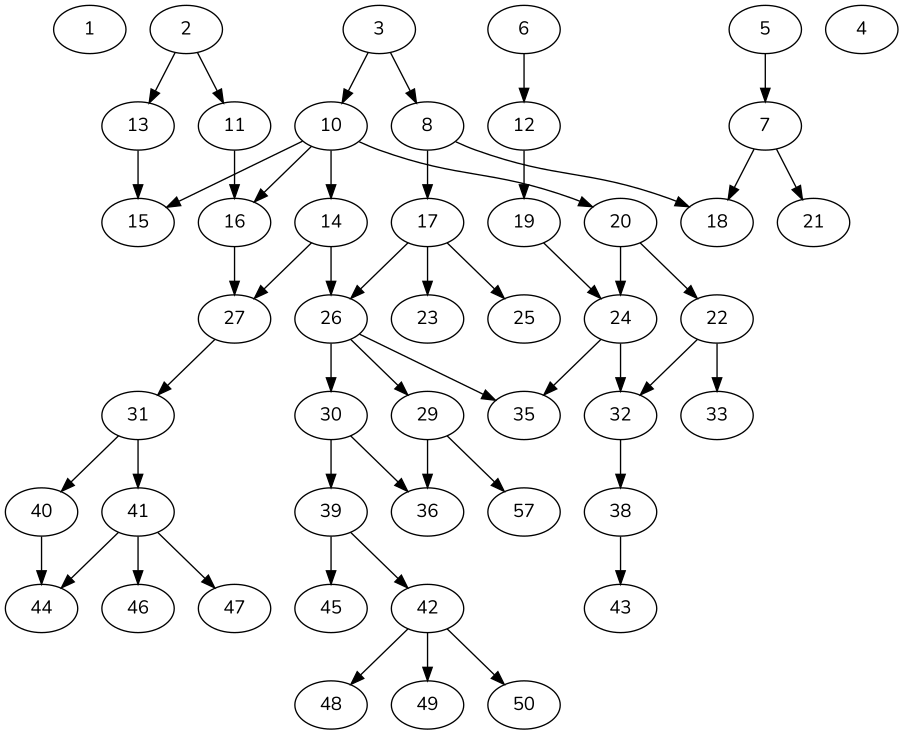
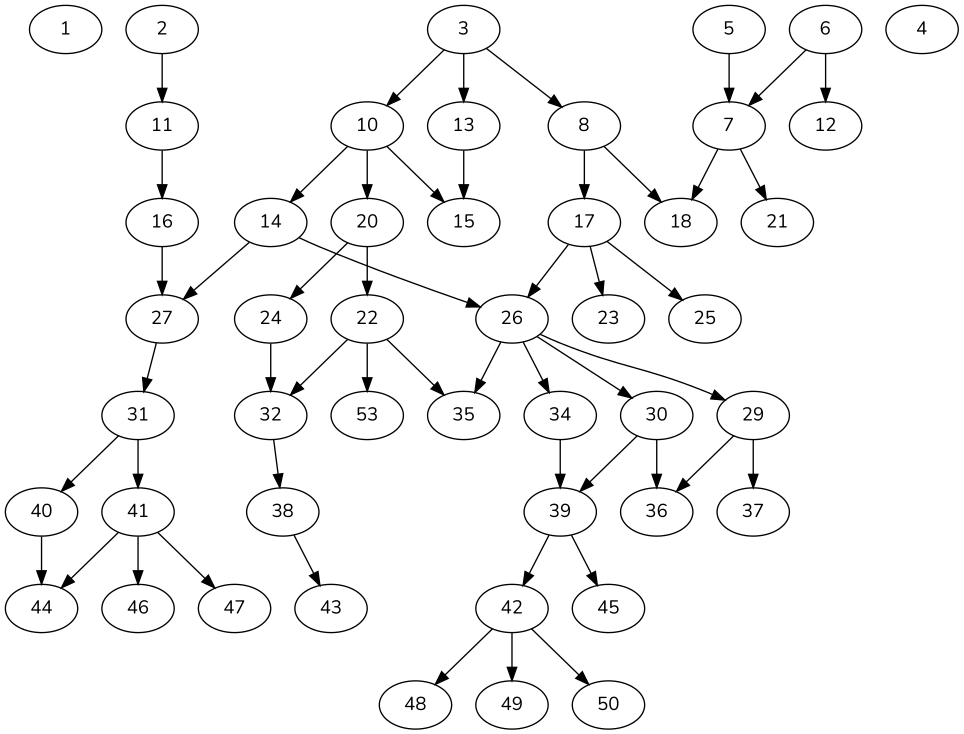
edge "2" -> "13": now "3" -> "13"
edge "6" -> "7": added
edge "10" -> "16": removed
node "19": removed
edge "24" -> "35": now "22" -> "35"
node "34": added
node "33": label "33" -> "53"
node "57": label "57" -> "37"
